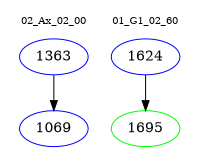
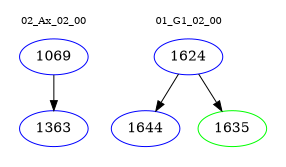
cluster "01_G1_02_60": label "01_G1_02_60" -> "01_G1_02_00"
edge "1363" -> "1069": reversed
node "1695": label "1695" -> "1635"
node "1644": added
